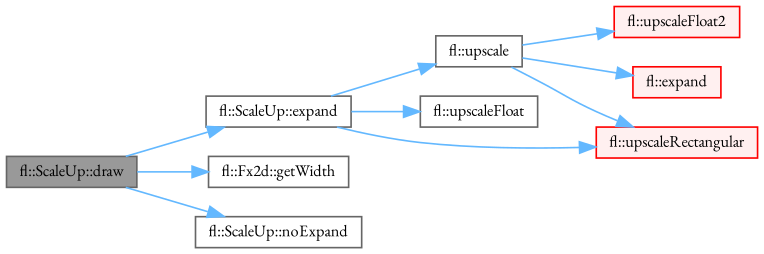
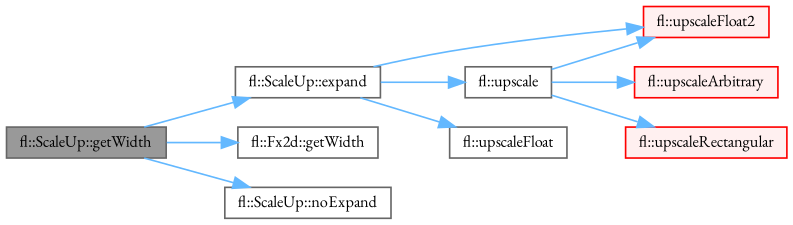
node "fl::expand": label "fl::expand" -> "fl::upscaleArbitrary"
edge "fl::ScaleUp::expand" -> "fl::upscaleRectangular": now "fl::ScaleUp::expand" -> "fl::upscaleFloat2"
node "fl::ScaleUp::draw": label "fl::ScaleUp::draw" -> "fl::ScaleUp::getWidth"
